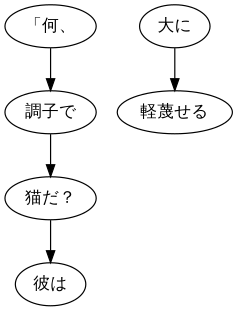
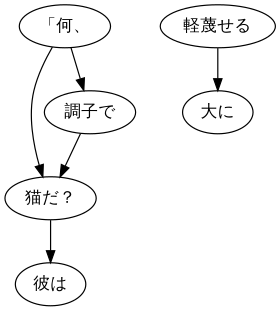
edge "大に" -> "軽蔑せる": reversed
edge "「何、" -> "猫だ？": added
